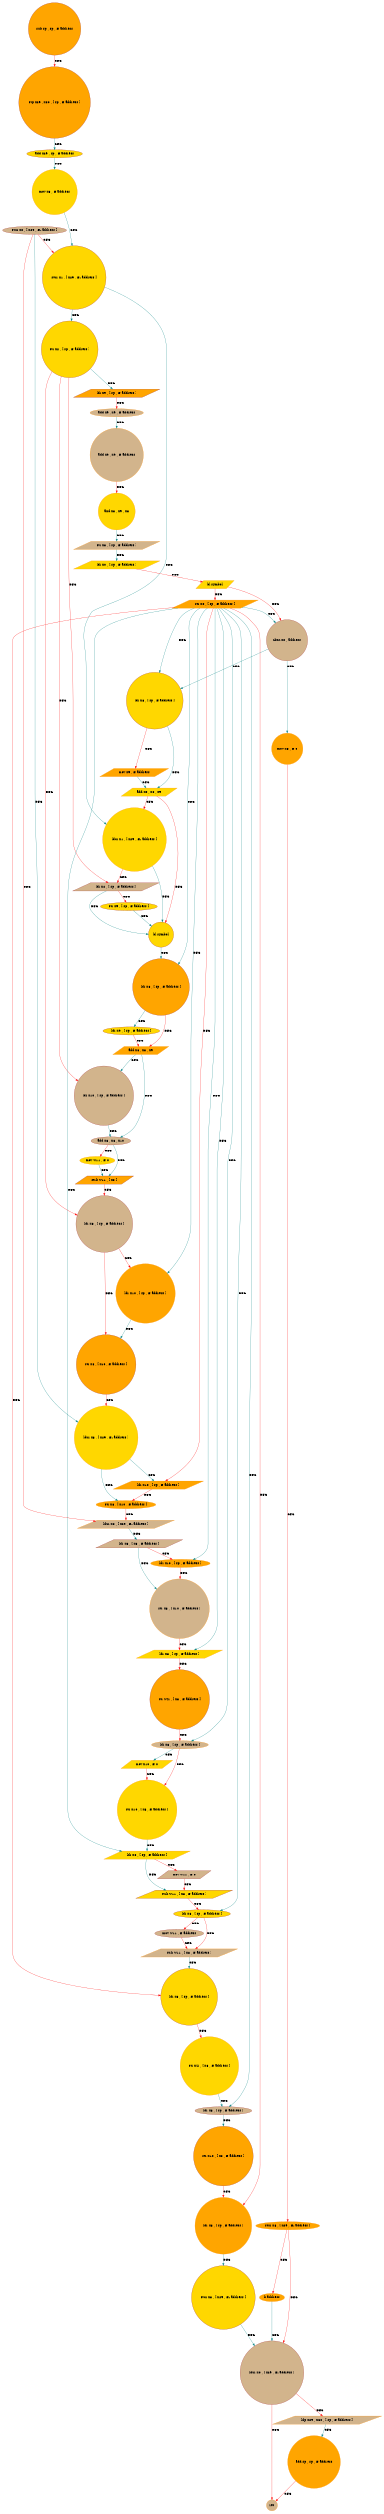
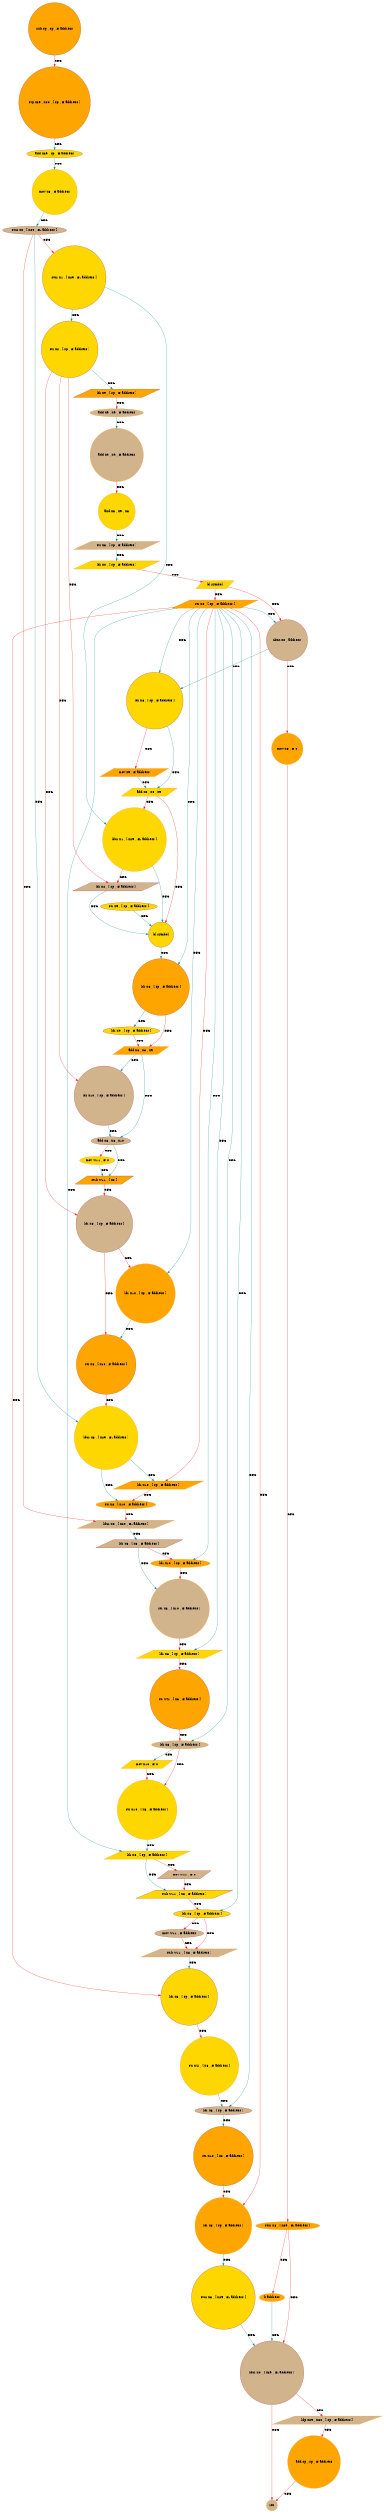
edge "mov x8 , # address" -> "stur x1 , [ x29 , #- address ]": now "mov x8 , # address" -> "stur x0 , [ x29 , #- address ]"
edge "cbnz x0 , address" -> "mov x8 , # 0": color teal -> red
edge "ldr x2 , [ sp , # address ]" -> "str x9 , [ sp , # address ]": removed, label "CFG"
edge "ldur x0 , [ x29 , #- address ]" -> "ldp x29 , x30 , [ sp , # address ]": label "DFG" -> "CFG"
edge "ldp x29 , x30 , [ sp , # address ]" -> "add sp , sp , # address": color teal -> red
